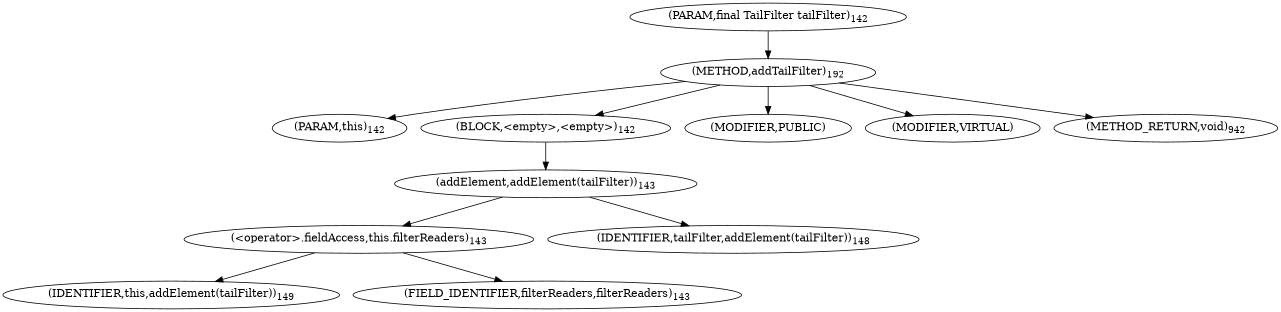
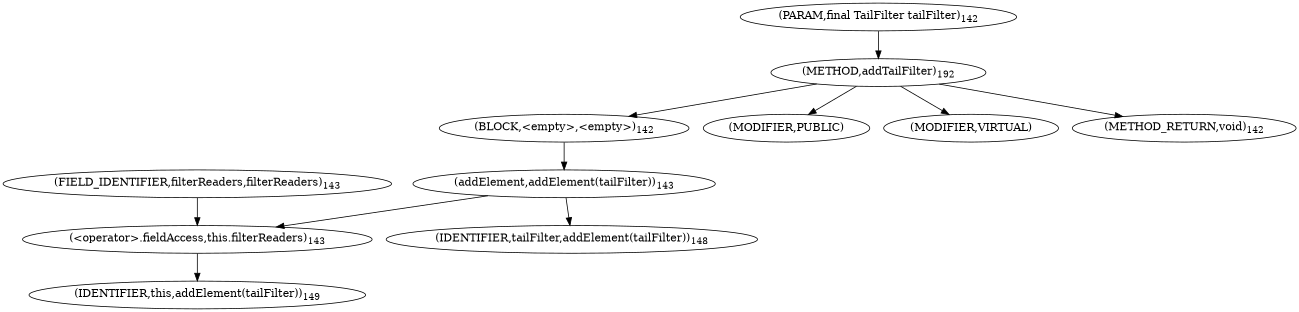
node "(METHOD_RETURN,void)": text "942" -> "142"
node "(PARAM,this)": removed
edge "(<operator>.fieldAccess,this.filterReaders)" -> "(FIELD_IDENTIFIER,filterReaders,filterReaders)": reversed
